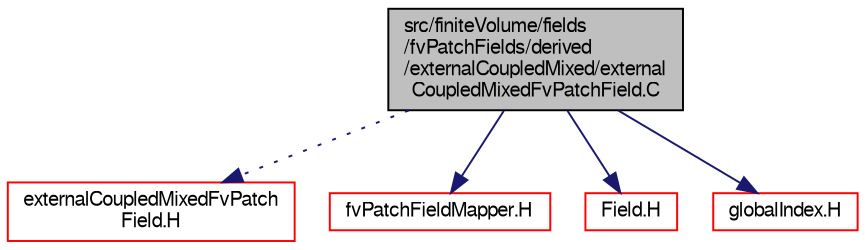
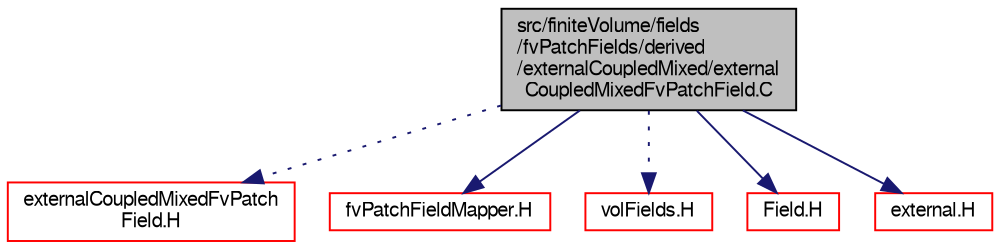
node "volFields.H": added
node "globalIndex.H": label "globalIndex.H" -> "external.H"
